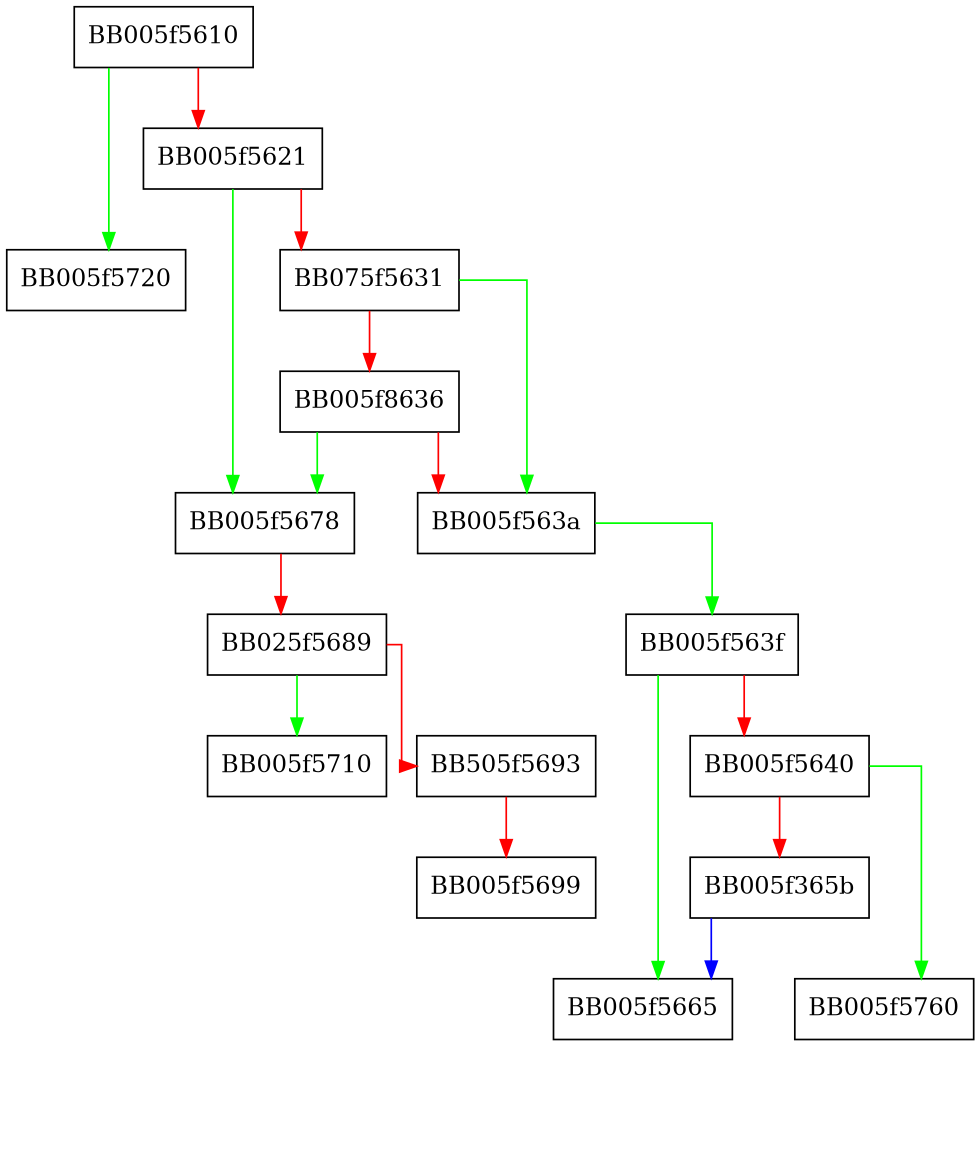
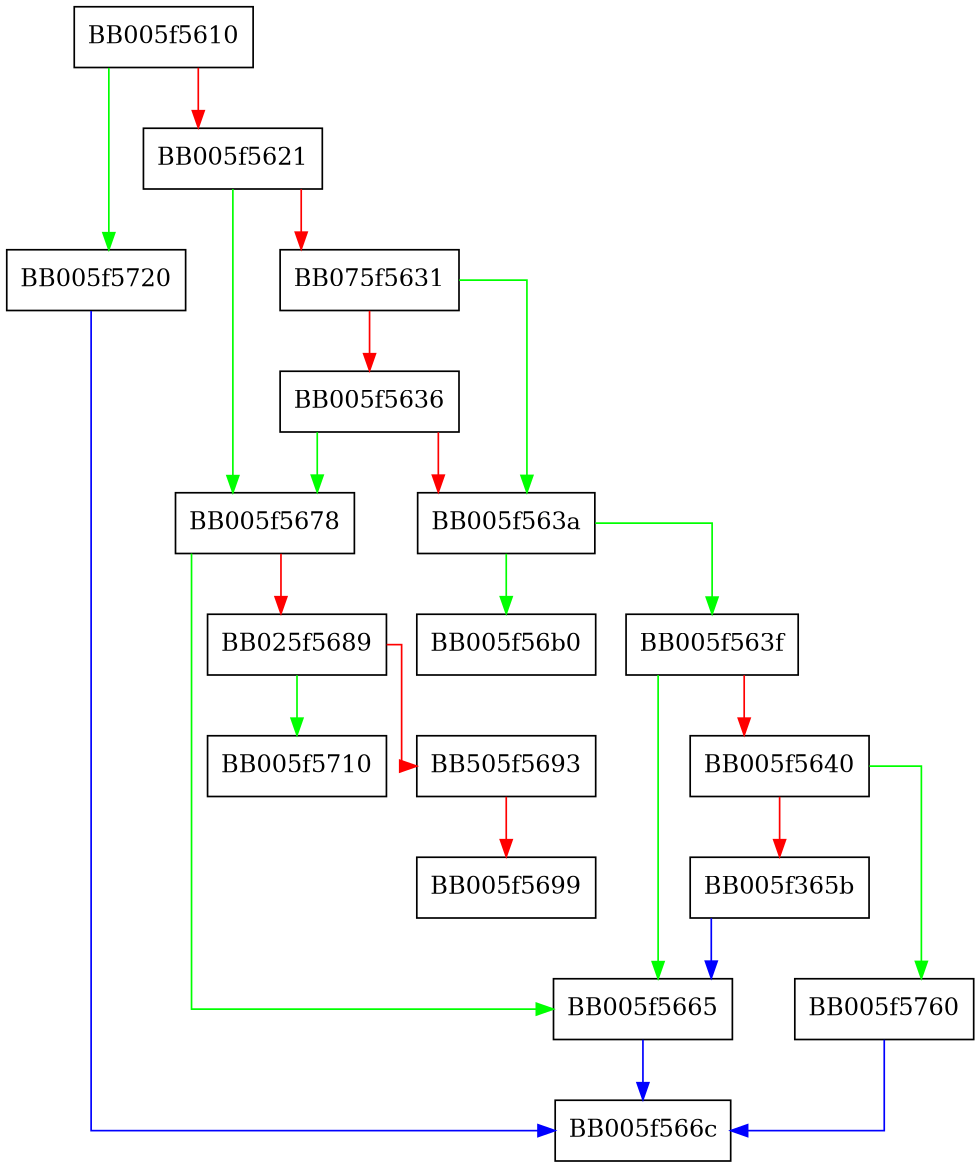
node "BB005f8636": label "BB005f8636" -> "BB005f5636"
node "BB005f56b0": added
edge "BB005f5678" -> "BB005f5665": added
node "BB005f566c": added
